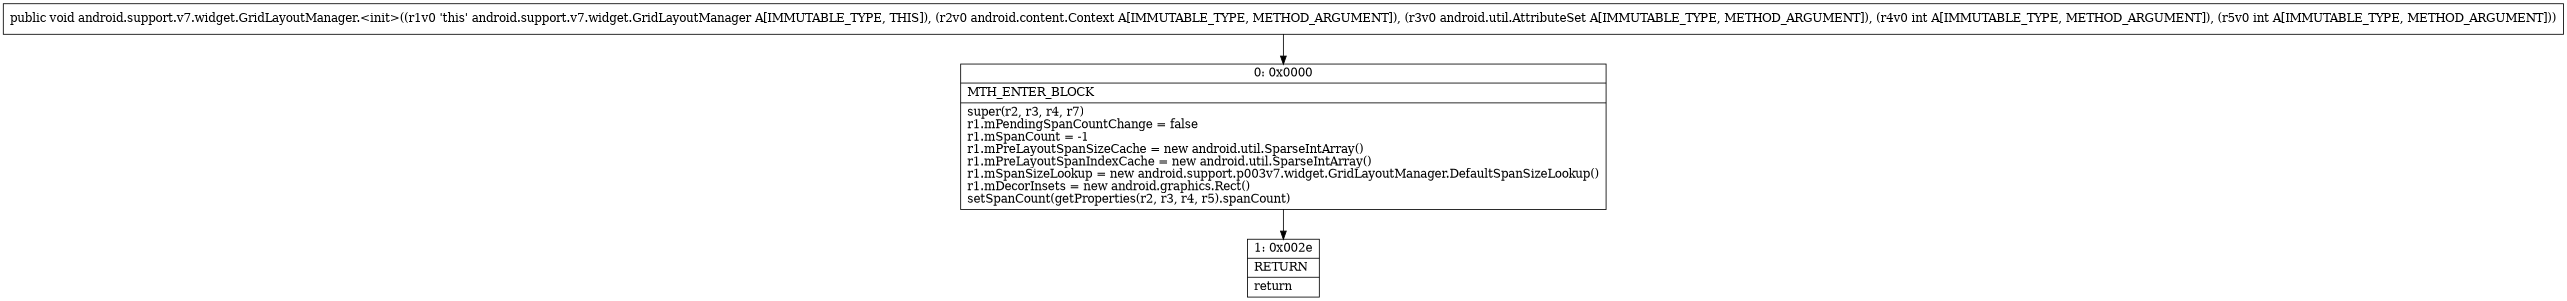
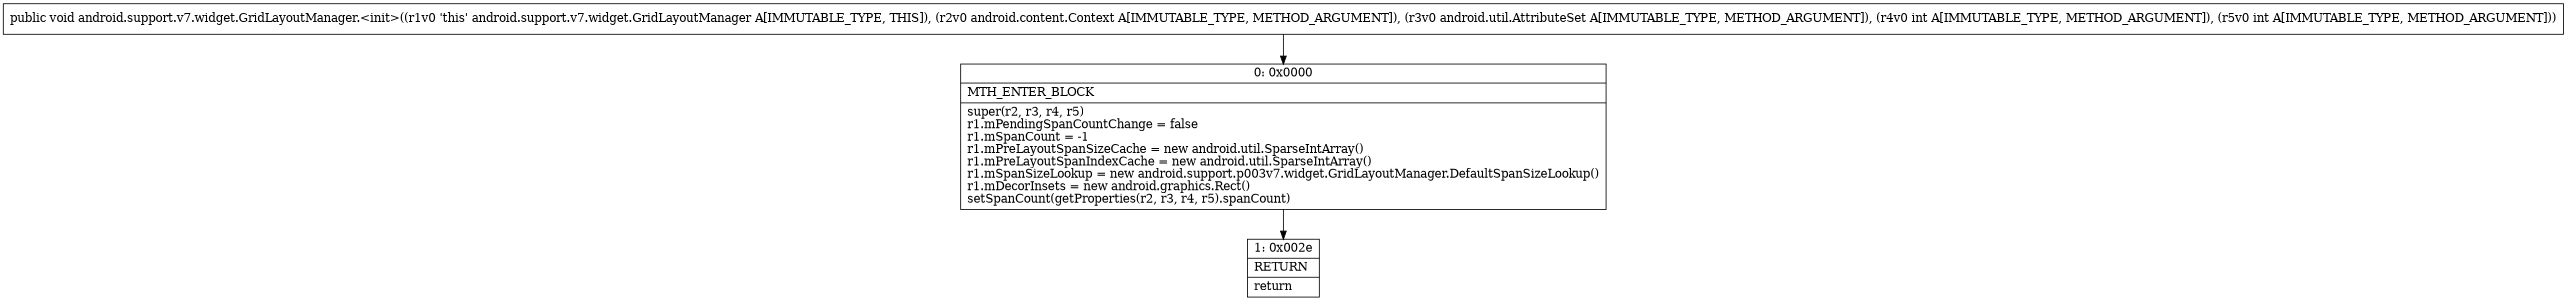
node "0: 0x0000": text "super(r2, r3, r4, r7)" -> "super(r2, r3, r4, r5)"
